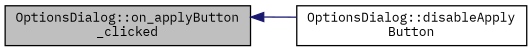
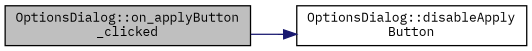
edge "OptionsDialog::disableApply Button" -> "OptionsDialog::on_applyButton _clicked": reversed
